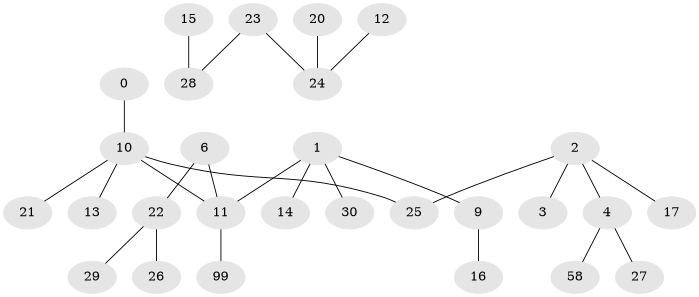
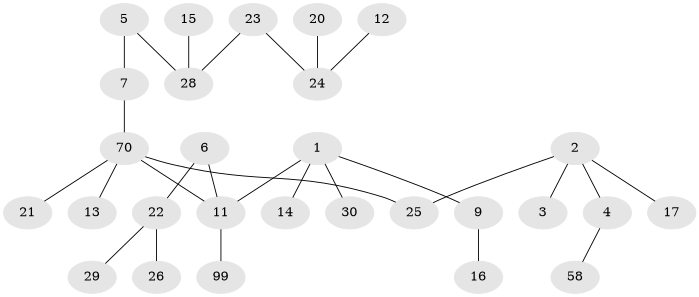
node "5": added
node "0": label "0" -> "7"
node "10": label "10" -> "70"
node "27": removed
